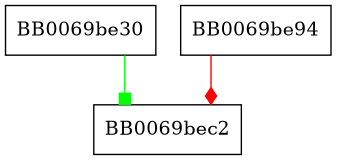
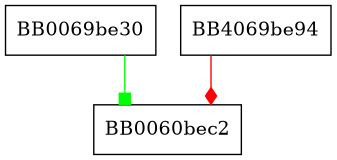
node "BB0069be94": label "BB0069be94" -> "BB4069be94"
node "BB0069bec2": label "BB0069bec2" -> "BB0060bec2"
